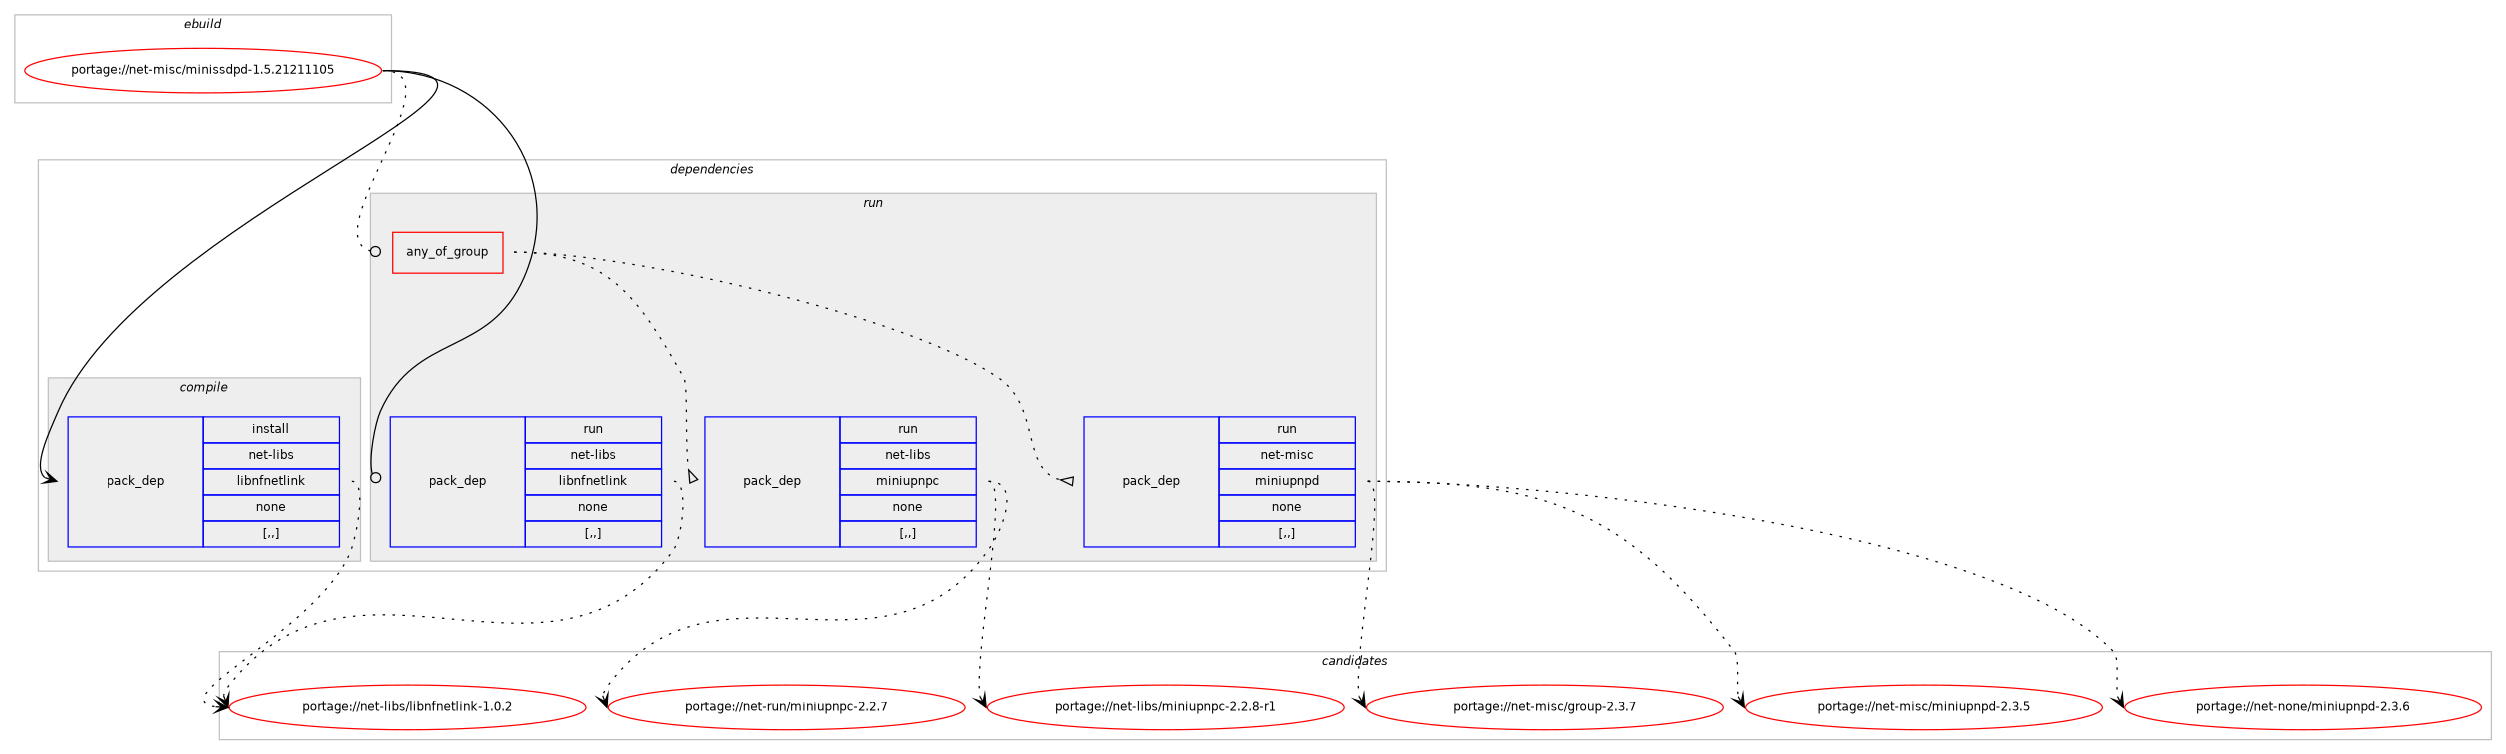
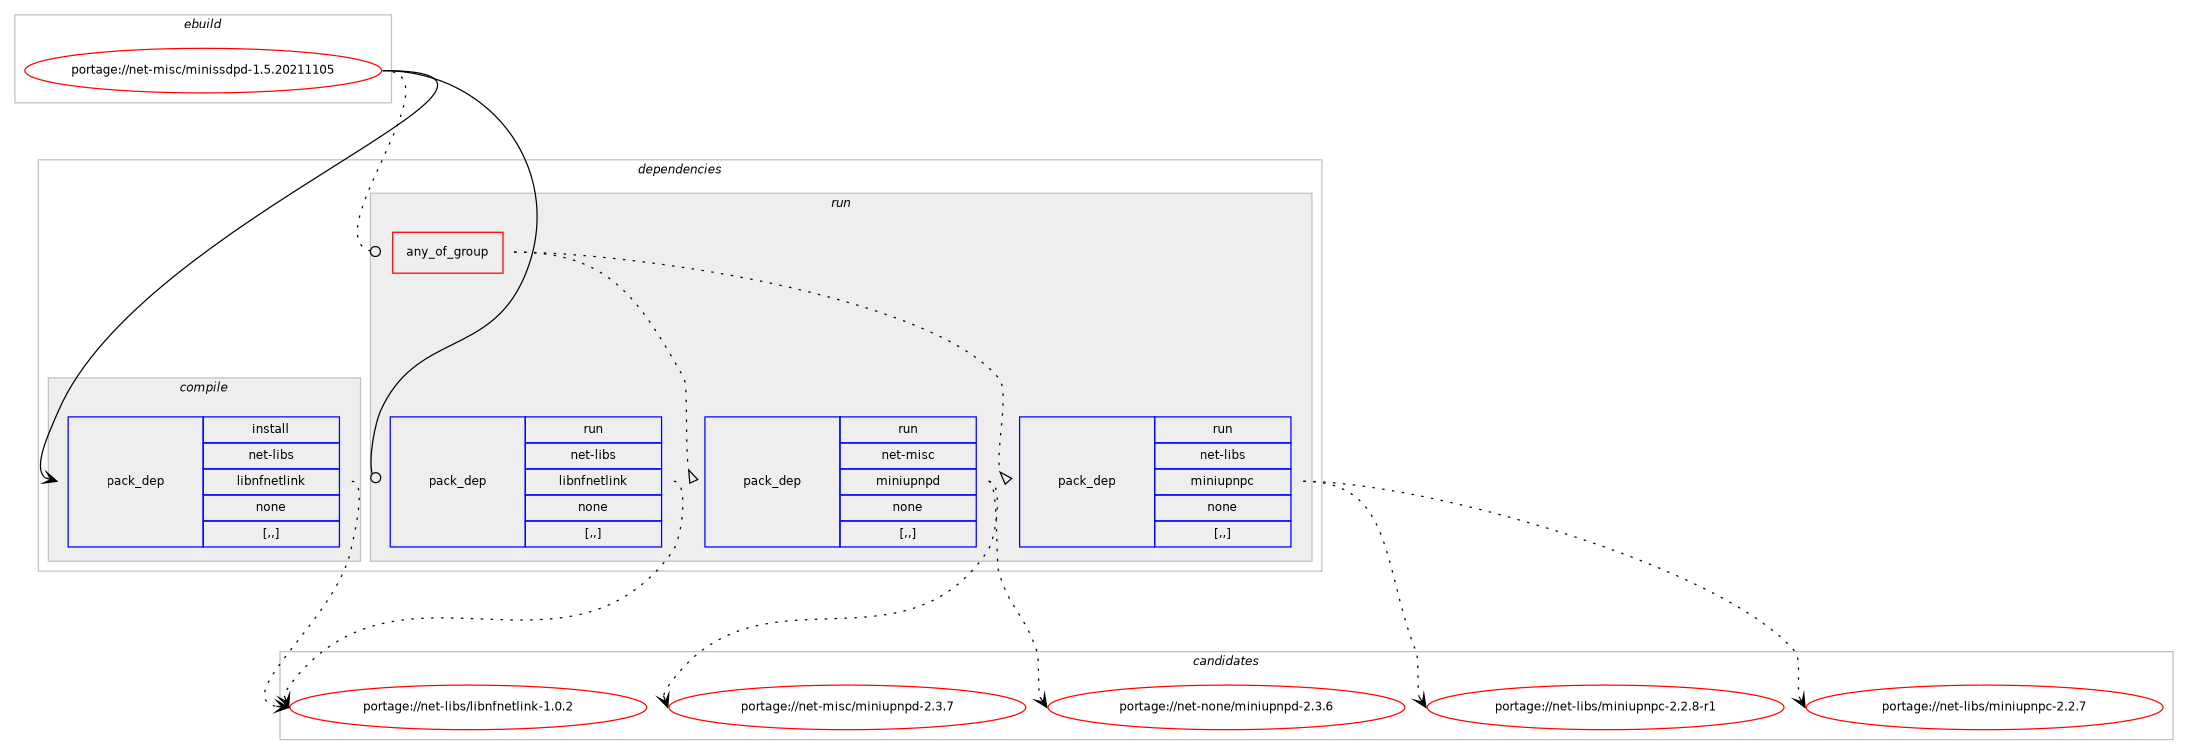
node "portage://net-misc/minissdpd-1.5.21211105": label "portage://net-misc/minissdpd-1.5.21211105" -> "portage://net-misc/minissdpd-1.5.20211105"
node "portage://net-run/miniupnpc-2.2.7": label "portage://net-run/miniupnpc-2.2.7" -> "portage://net-libs/miniupnpc-2.2.7"
node "portage://net-misc/group-2.3.7": label "portage://net-misc/group-2.3.7" -> "portage://net-misc/miniupnpd-2.3.7"
node "portage://net-misc/miniupnpd-2.3.5": removed
